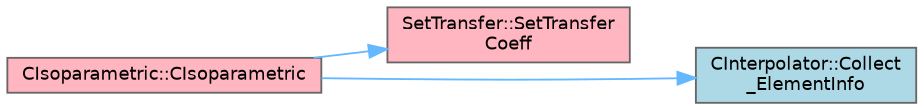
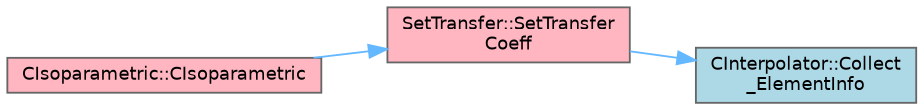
edge "CIsoparametric::CIsoparametric" -> "CInterpolator::Collect _ElementInfo": now "SetTransfer::SetTransfer Coeff" -> "CInterpolator::Collect _ElementInfo"
